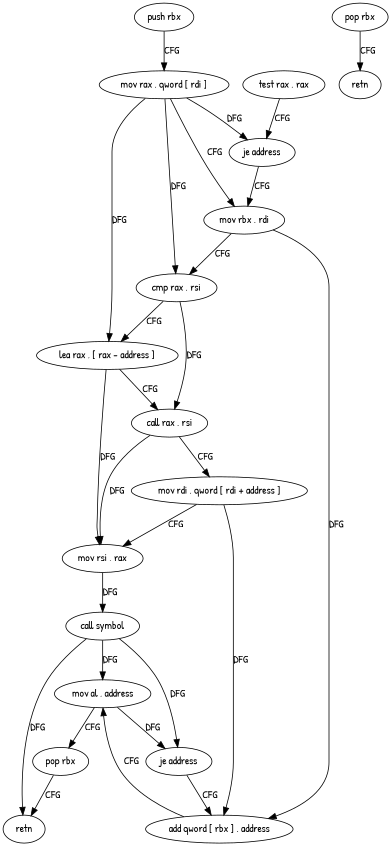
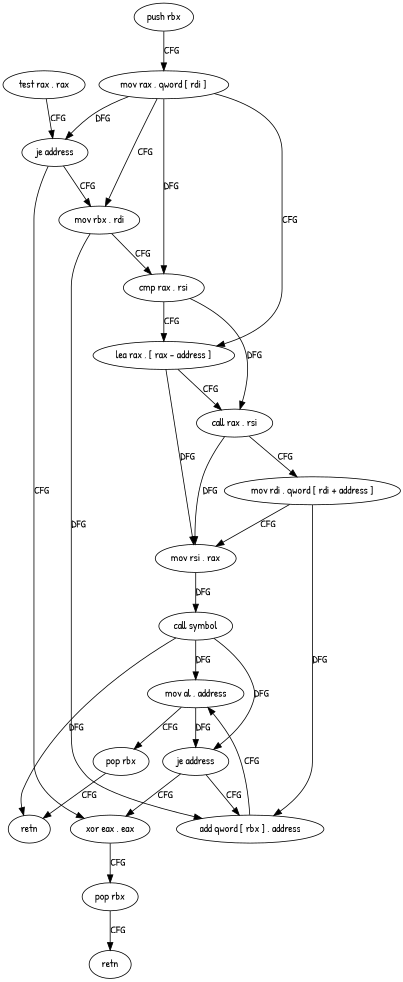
edge "mov rax , qword [ rdi ]" -> "lea rax , [ rax - address ]": label "DFG" -> "CFG"
node "xor eax , eax": added
